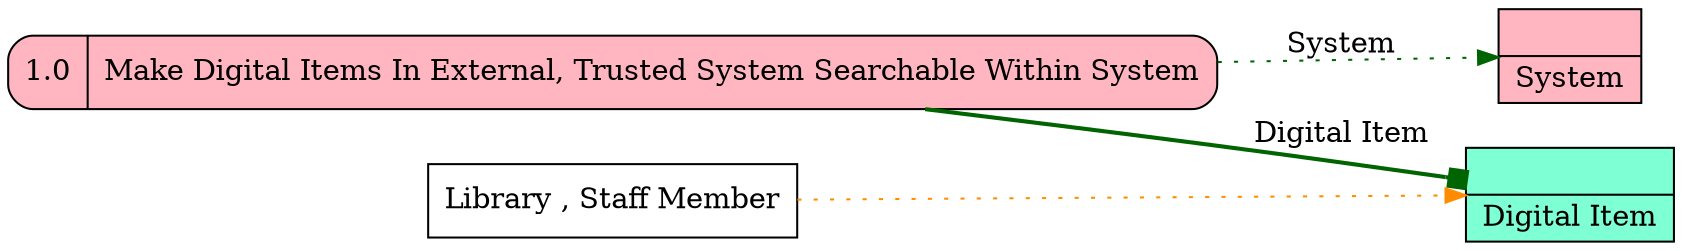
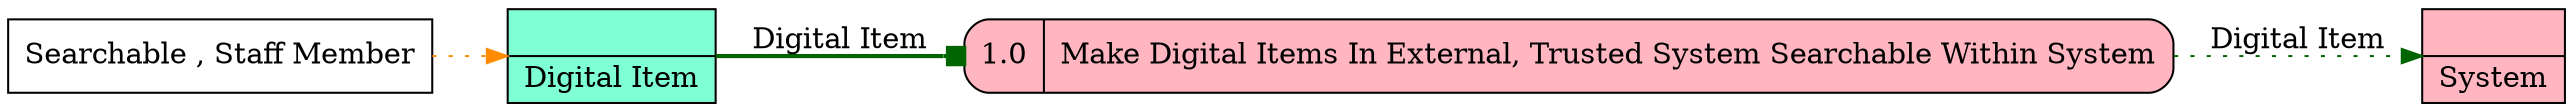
edge "1.0" -> "System": label "System" -> "Digital Item"
edge "1.0" -> "Digital Item": reversed
node "Library , Staff Member": label "Library , Staff Member" -> "Searchable , Staff Member"
